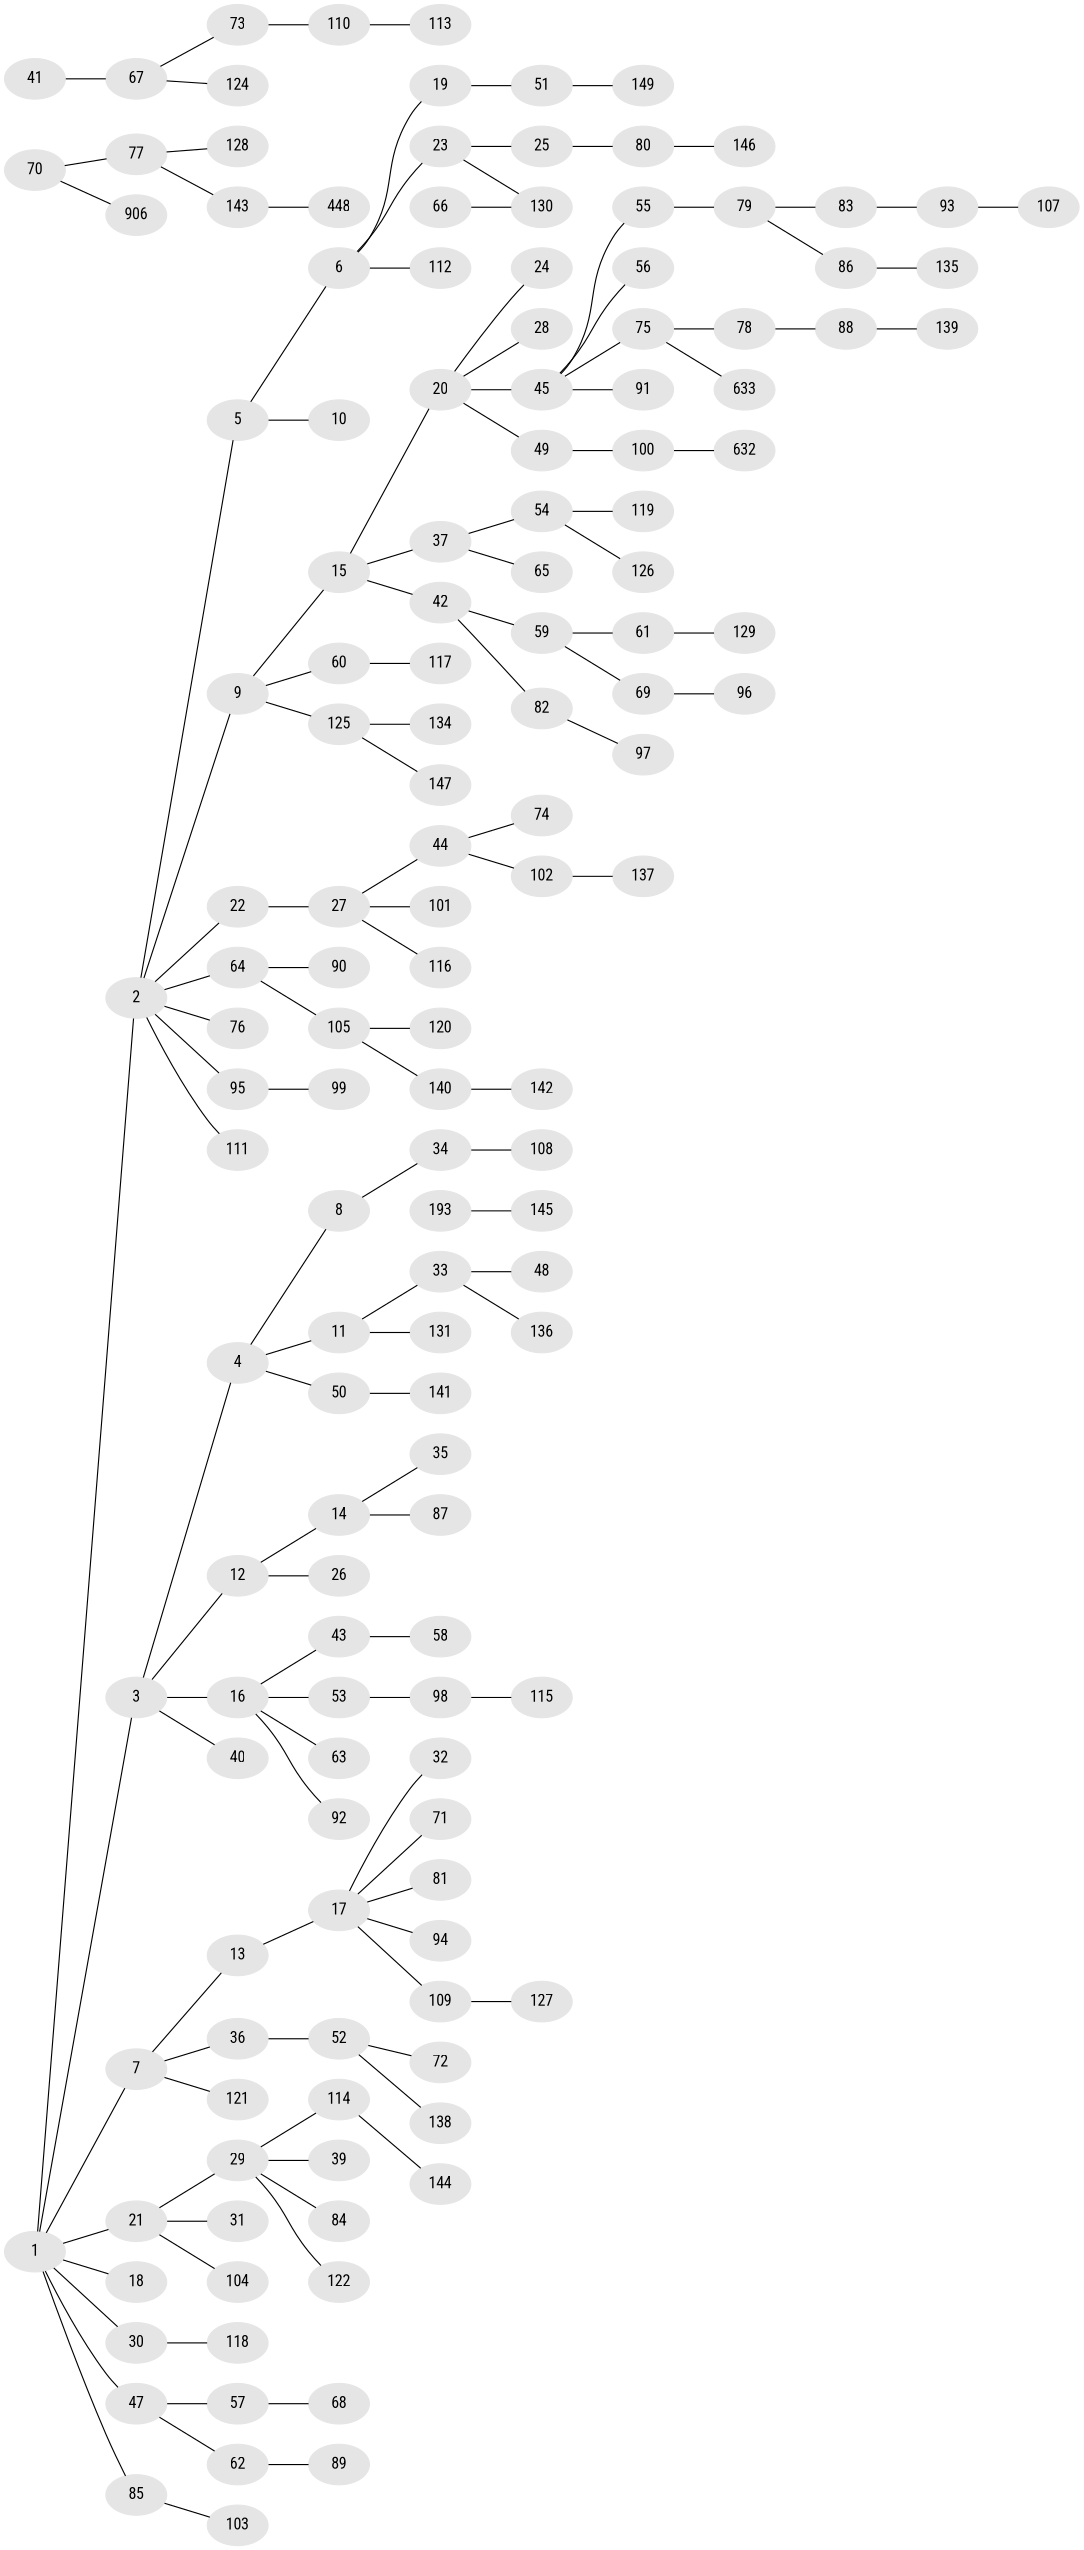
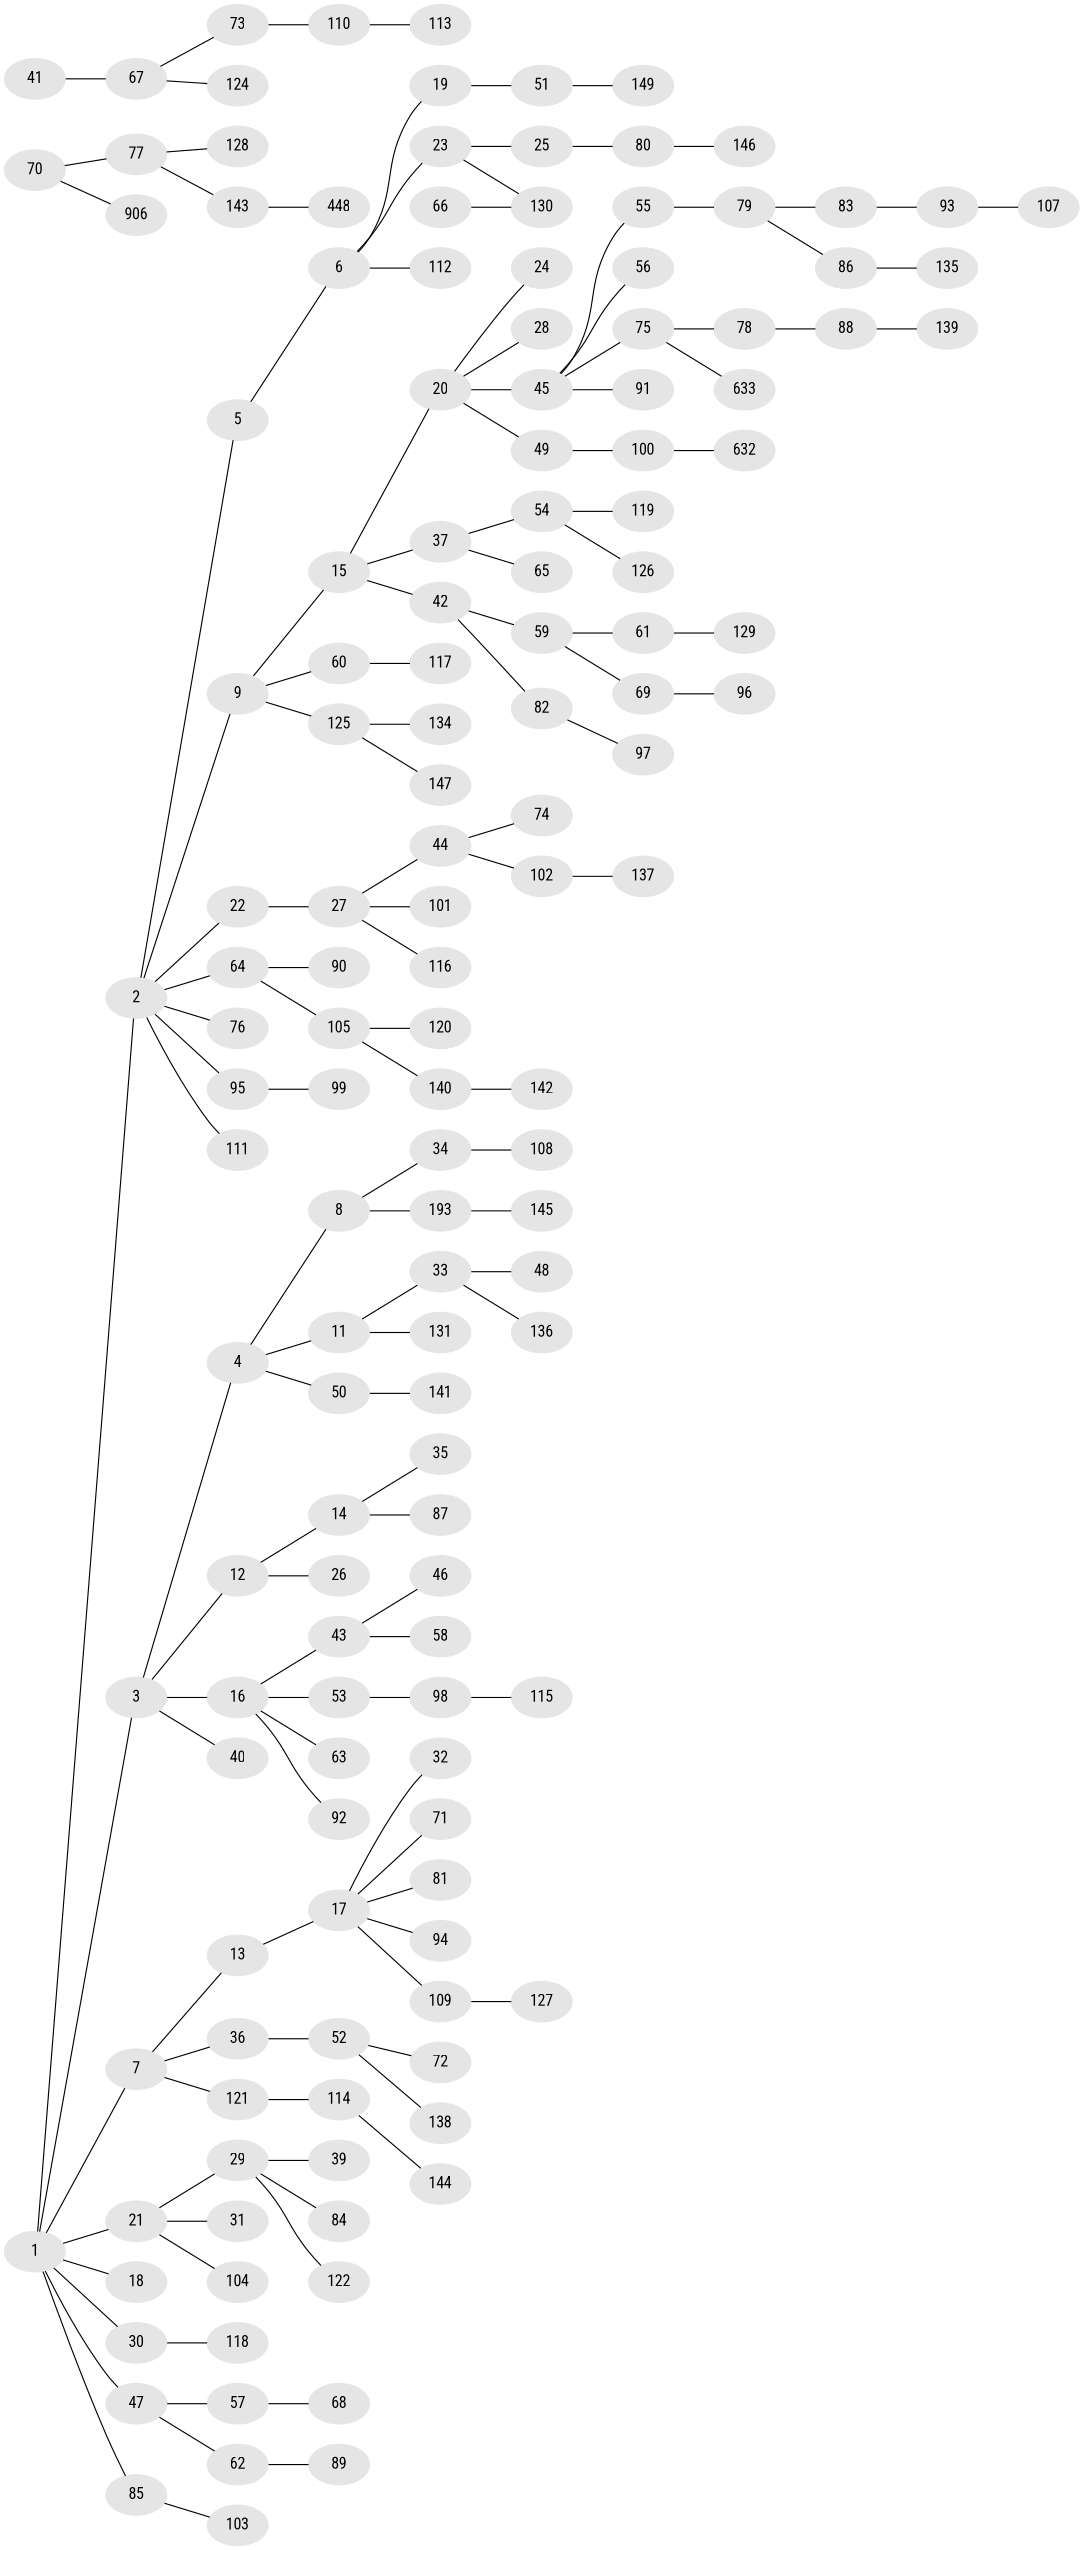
node "10": removed
edge "8" -- "193": added
node "46": added
edge "114" -- "29": now "114" -- "121"
